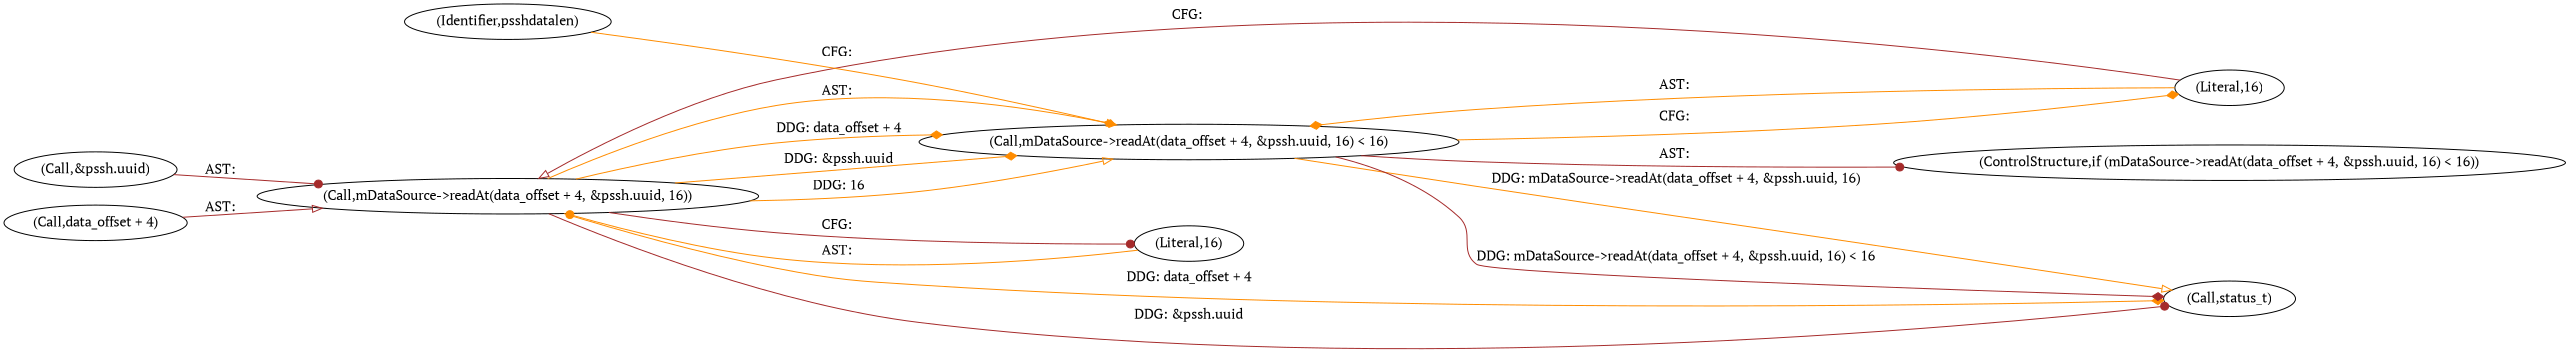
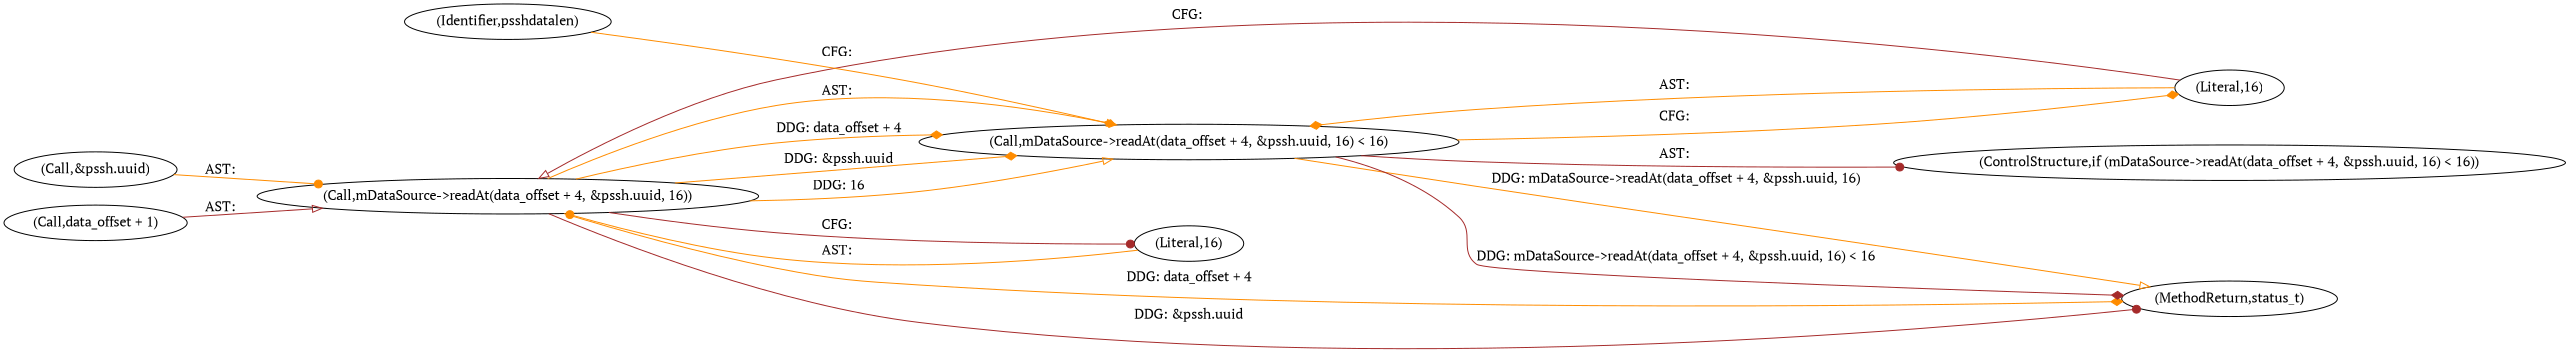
edge "(Call,&pssh.uuid)" -> "(Call,mDataSource->readAt(data_offset + 4, &pssh.uuid, 16))": color brown -> darkorange
node "(Call,data_offset + 4)": label "(Call,data_offset + 4)" -> "(Call,data_offset + 1)"
node "(Call,status_t)": label "(Call,status_t)" -> "(MethodReturn,status_t)"
